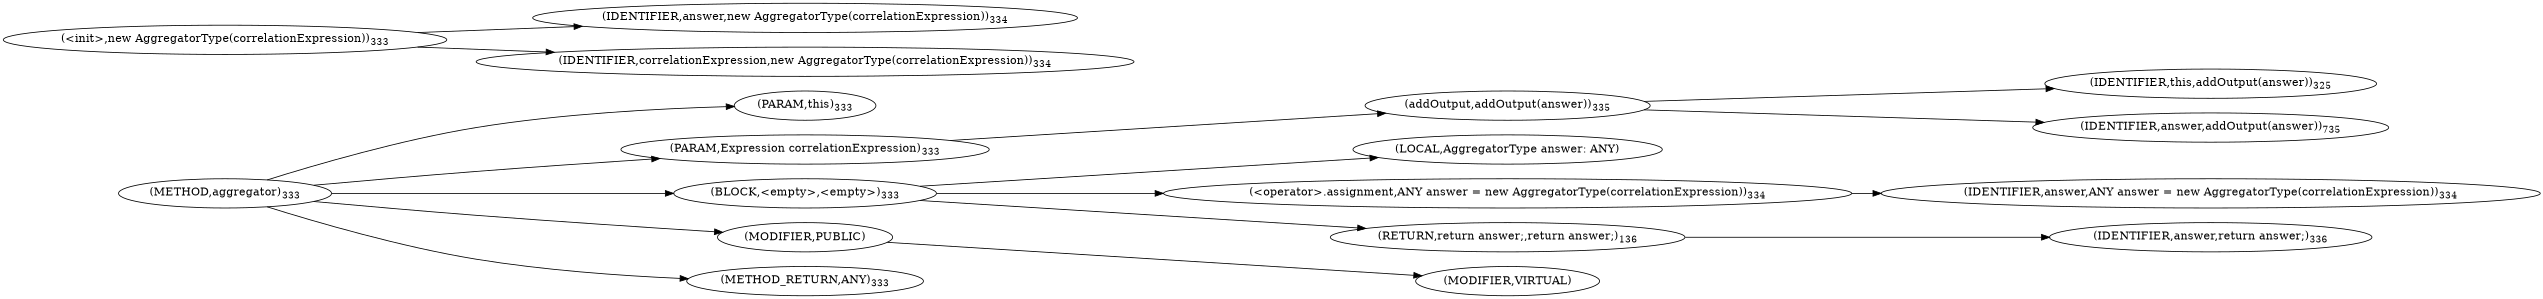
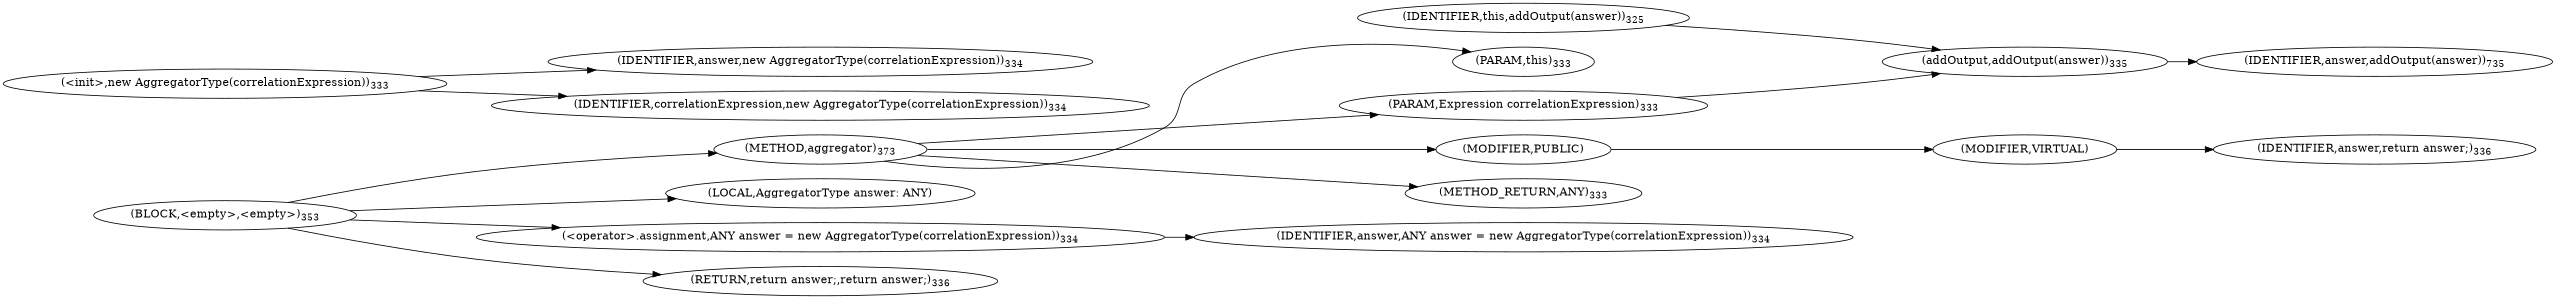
edge "(addOutput,addOutput(answer))" -> "(IDENTIFIER,this,addOutput(answer))": reversed
node "(METHOD,aggregator)": text "333" -> "373"
node "(BLOCK,<empty>,<empty>)": text "333" -> "353"
edge "(METHOD,aggregator)" -> "(BLOCK,<empty>,<empty>)": reversed
node "(RETURN,return answer;,return answer;)": text "136" -> "336"
edge "(RETURN,return answer;,return answer;)" -> "(IDENTIFIER,answer,return answer;)": now "(MODIFIER,VIRTUAL)" -> "(IDENTIFIER,answer,return answer;)"
